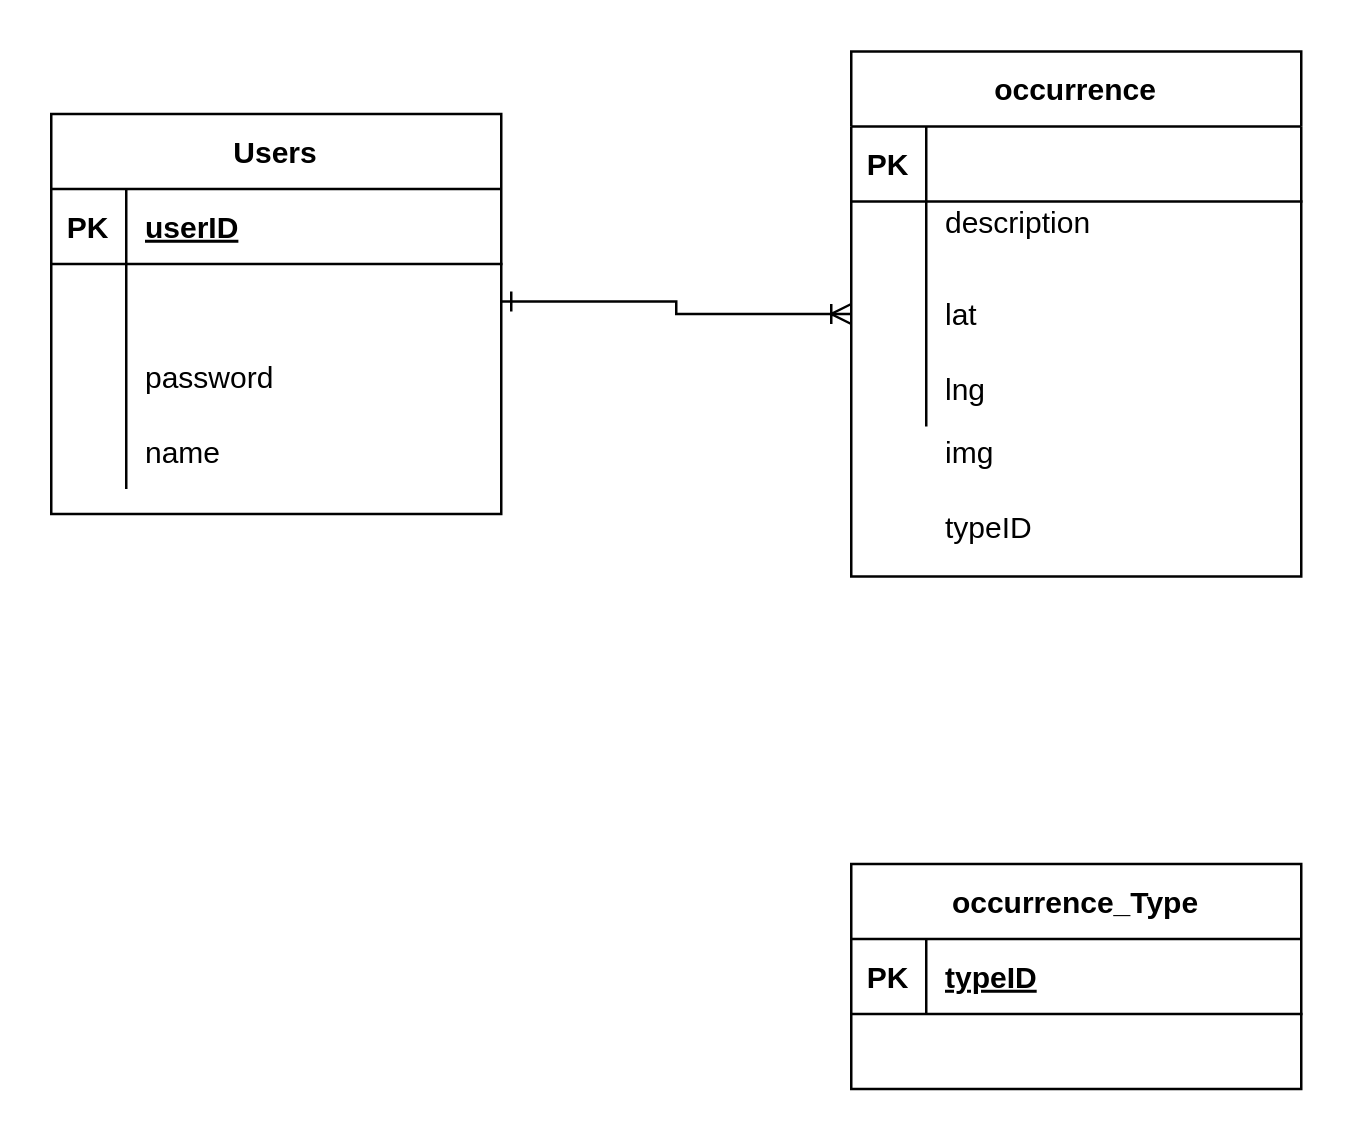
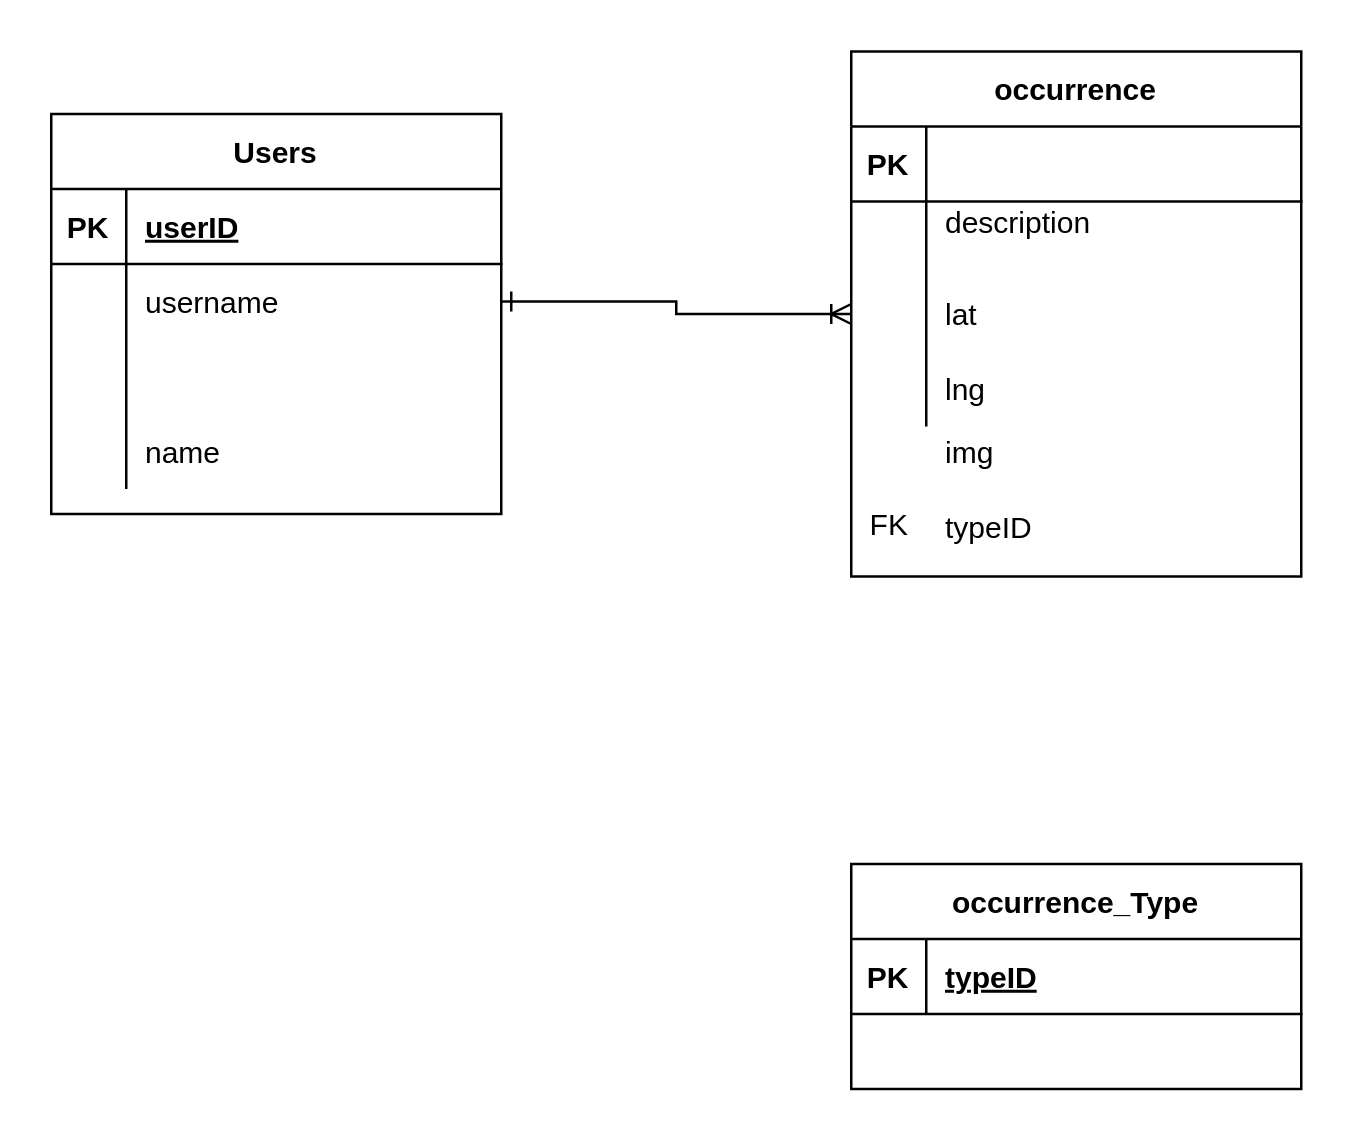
node "username": added
node "password": removed
node "FK": added
